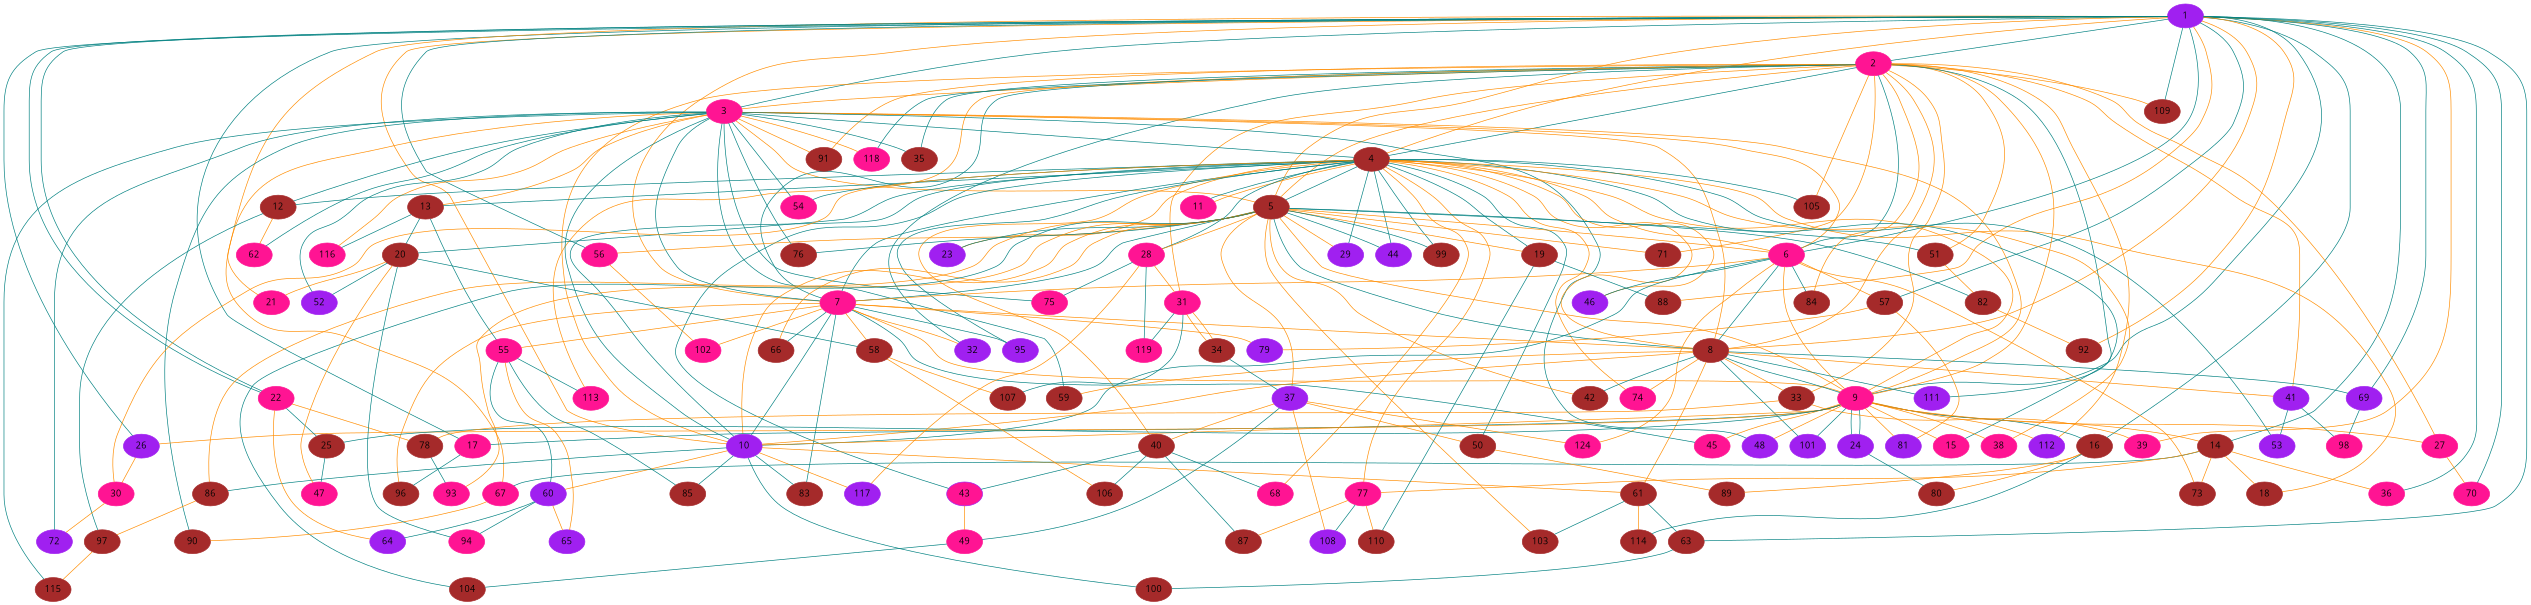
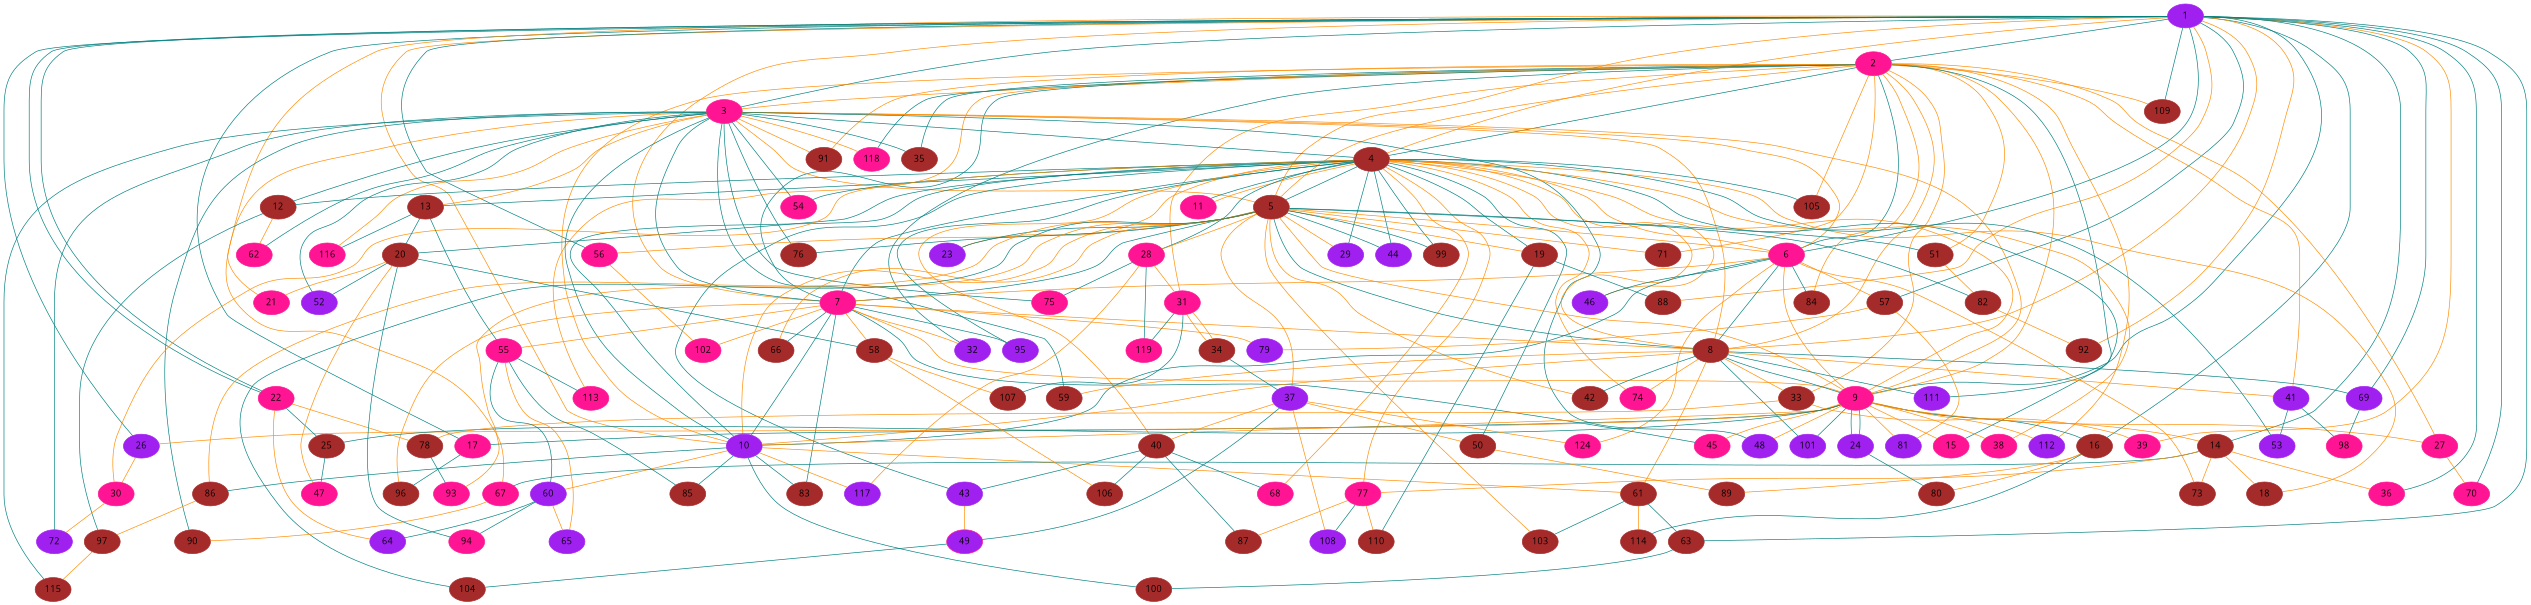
node "43": fillcolor deeppink -> purple
node "49": fillcolor deeppink -> purple
